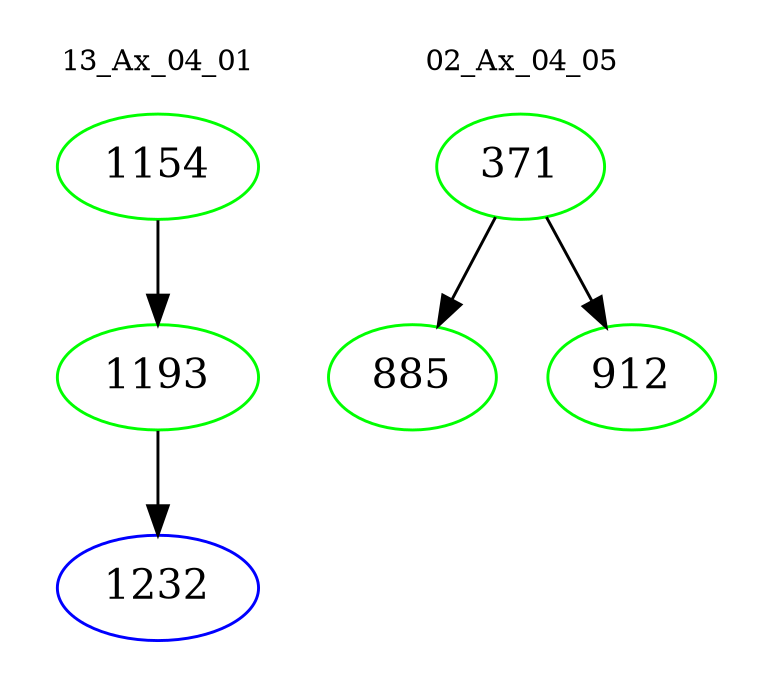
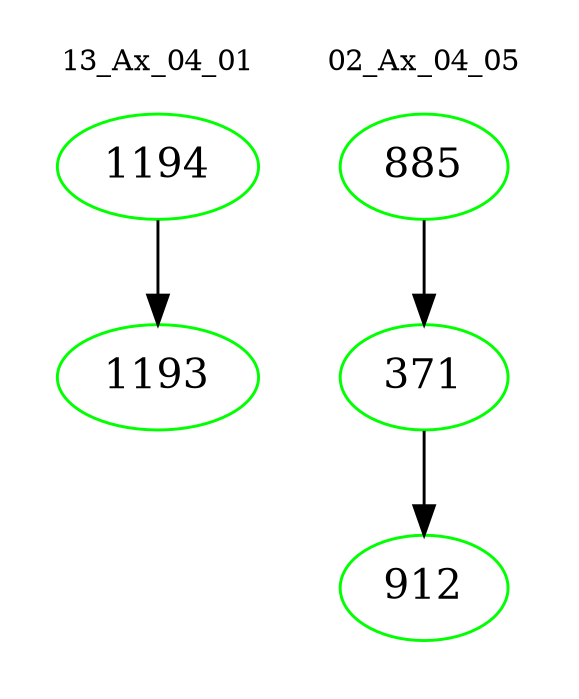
node "1154": label "1154" -> "1194"
edge "371" -> "885": reversed
node "1232": removed
